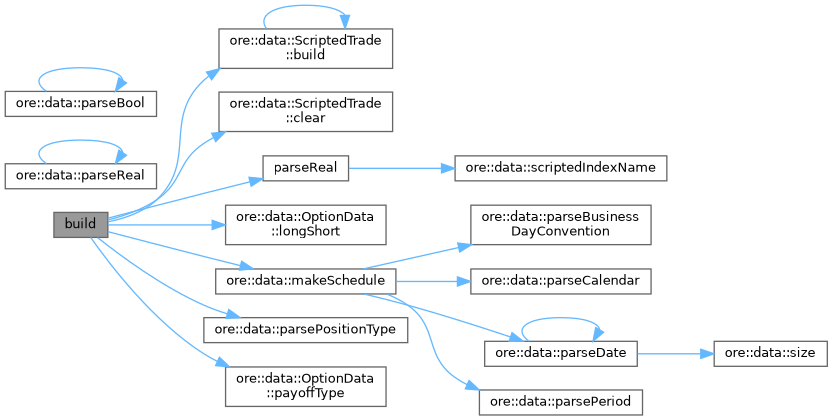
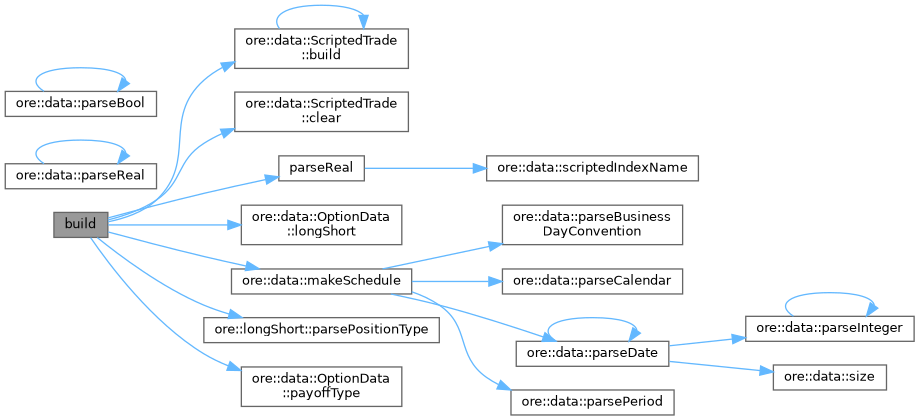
node "ore::data::parseInteger": added
node "ore::data::parsePositionType": label "ore::data::parsePositionType" -> "ore::longShort::parsePositionType"
